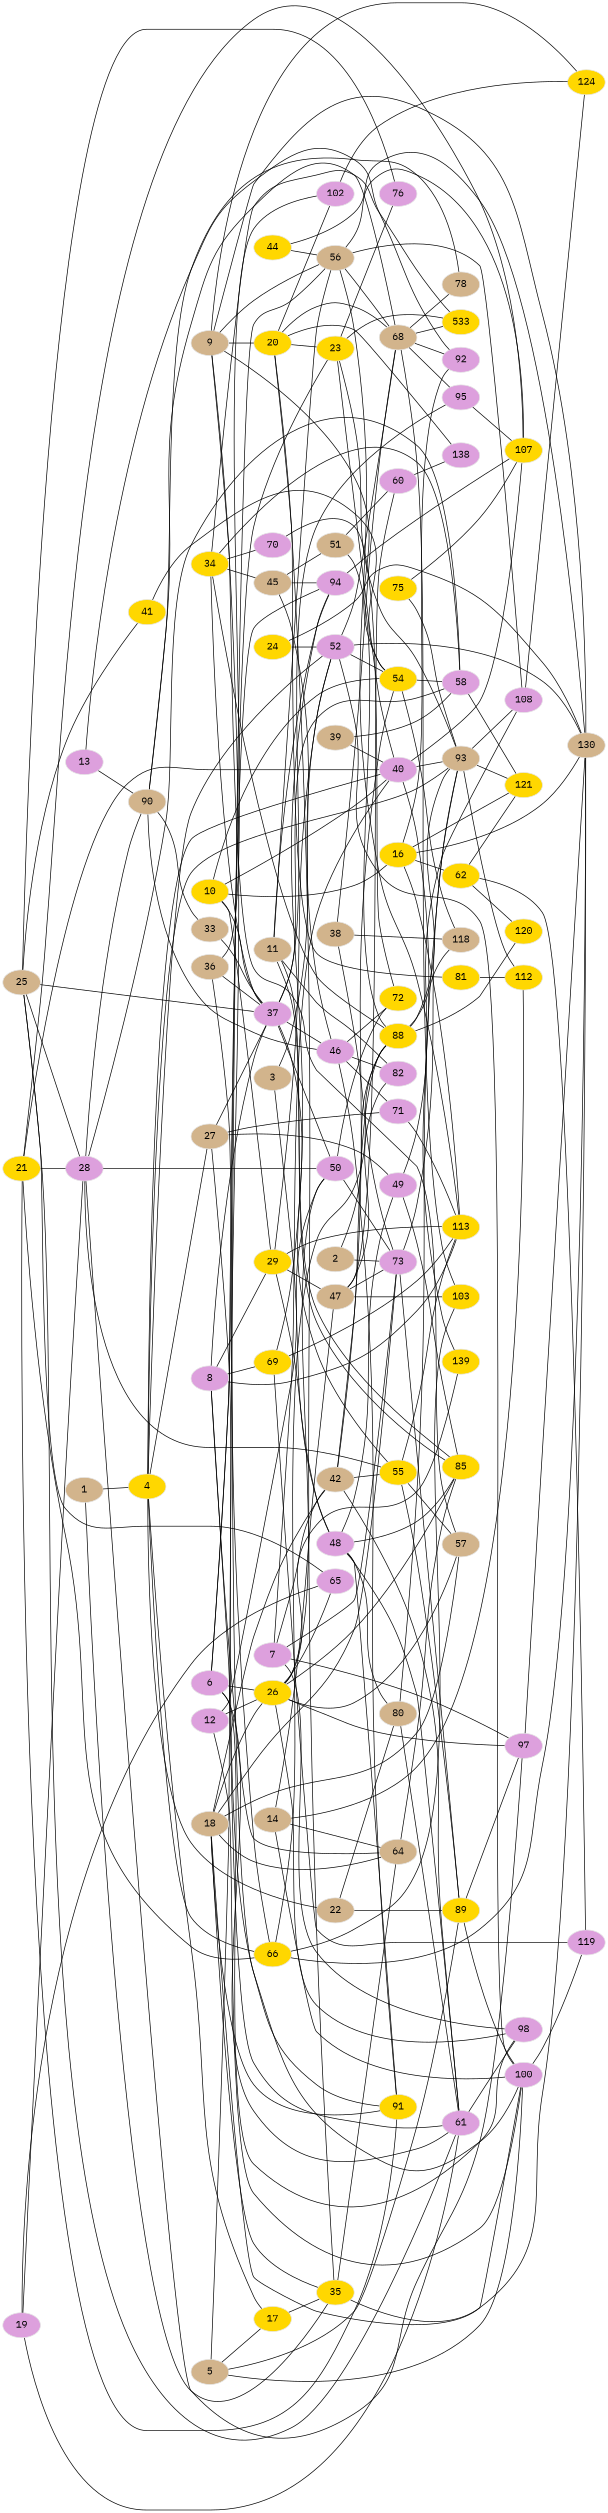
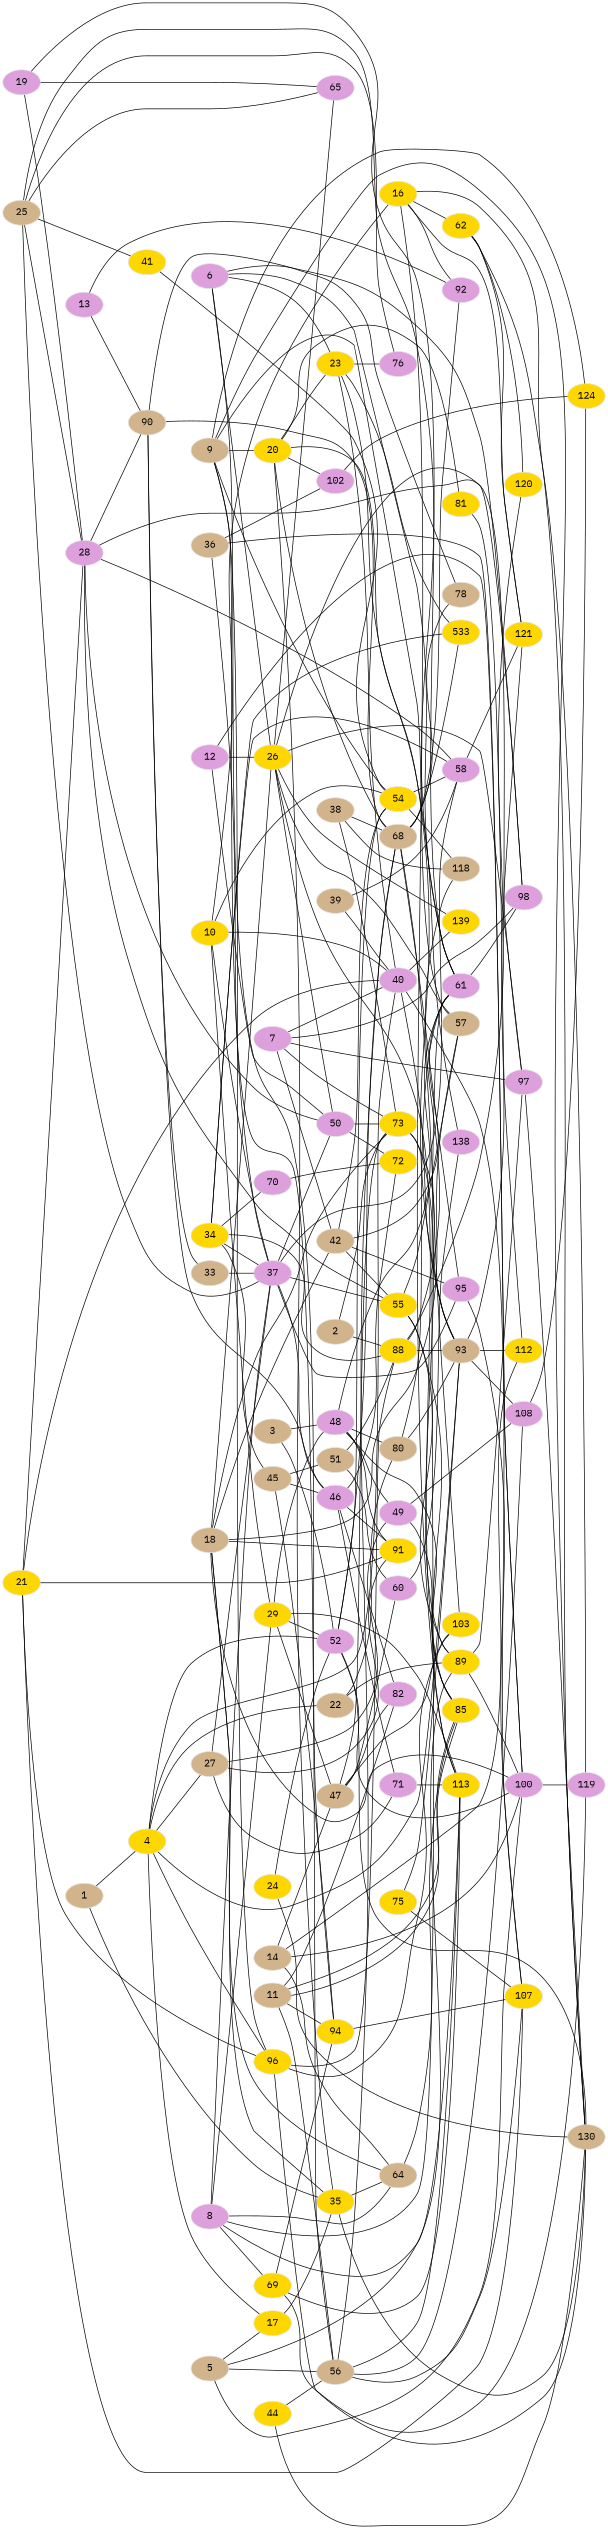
node "94": fillcolor plum -> gold
edge "88" -- "42": now "95" -- "42"
node "73": fillcolor plum -> gold
node "66": label "66" -> "96"
